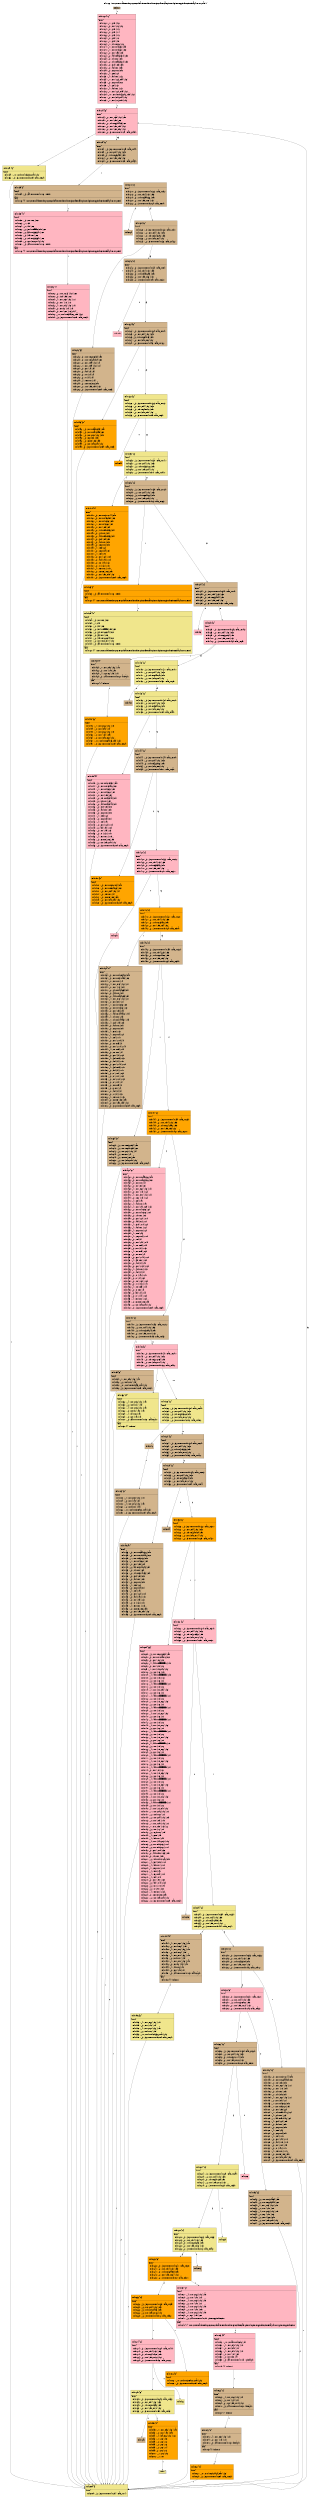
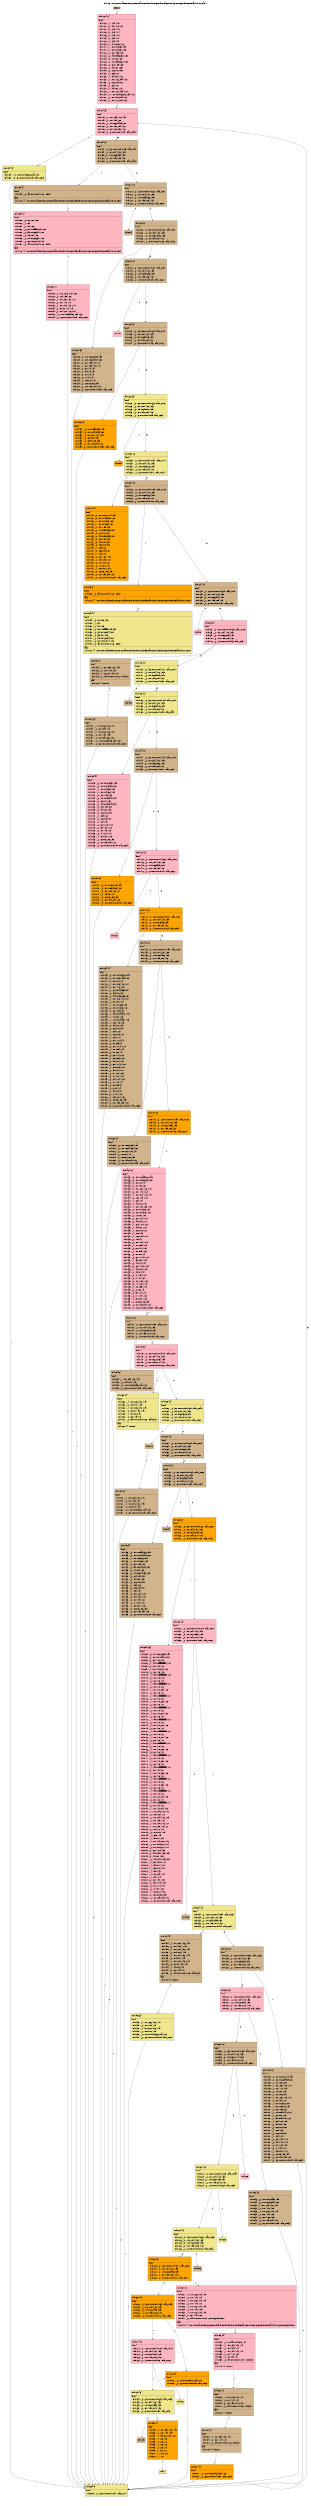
edge "0x4012f4 [28]" -> "0x401310 [28]": added, label "24"
node "0x401972 [36]": fillcolor orange -> tan
edge "0x4014b4 [28]" -> "0x4014d0 [28]": now "0x401a60 [167]" -> "0x4014d0 [28]"
edge "0x4018b1" -> "0x4020e9 [5]": now "0x401b07 [30]" -> "0x4020e9 [5]"
